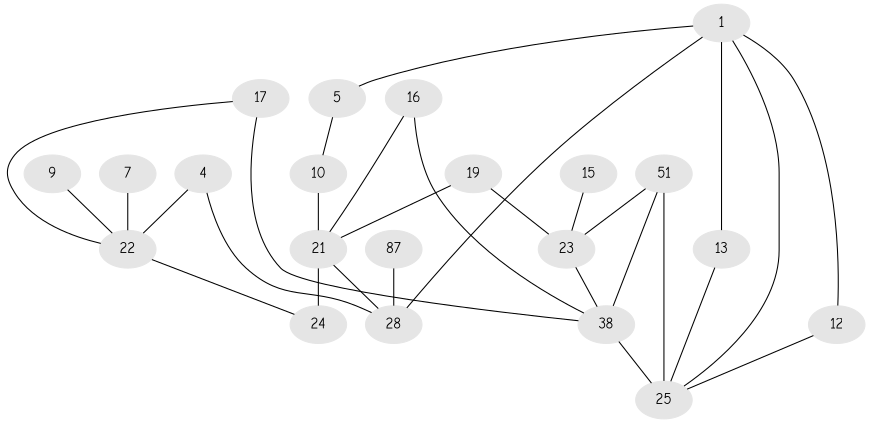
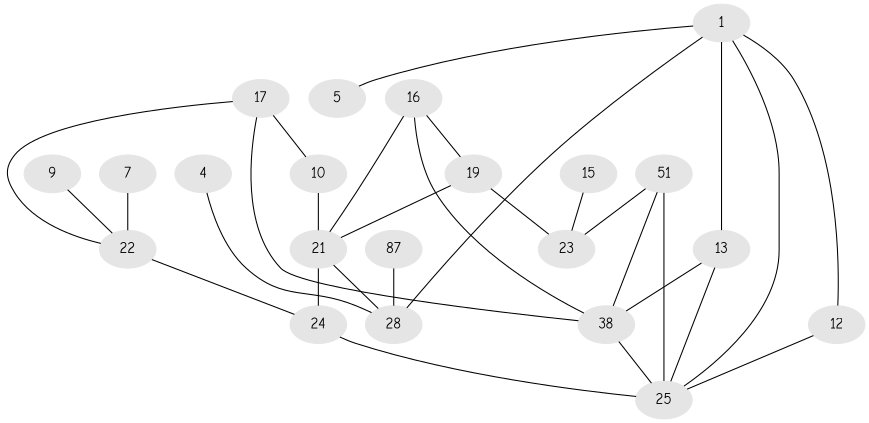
edge "5" -- "10": now "17" -- "10"
edge "16" -- "19": added
edge "4" -- "22": removed
edge "23" -- "38": now "13" -- "38"
edge "24" -- "25": added
